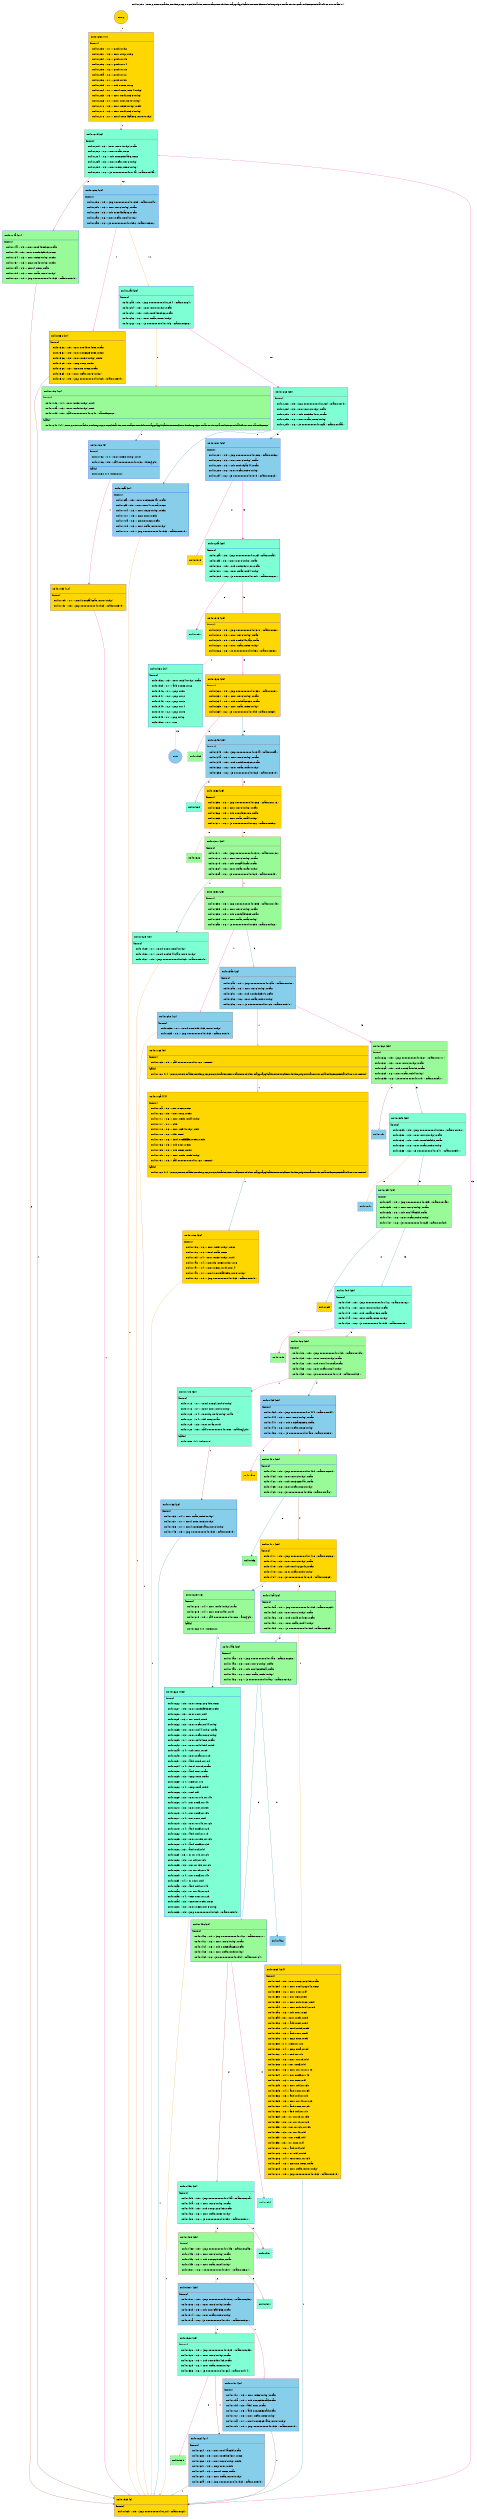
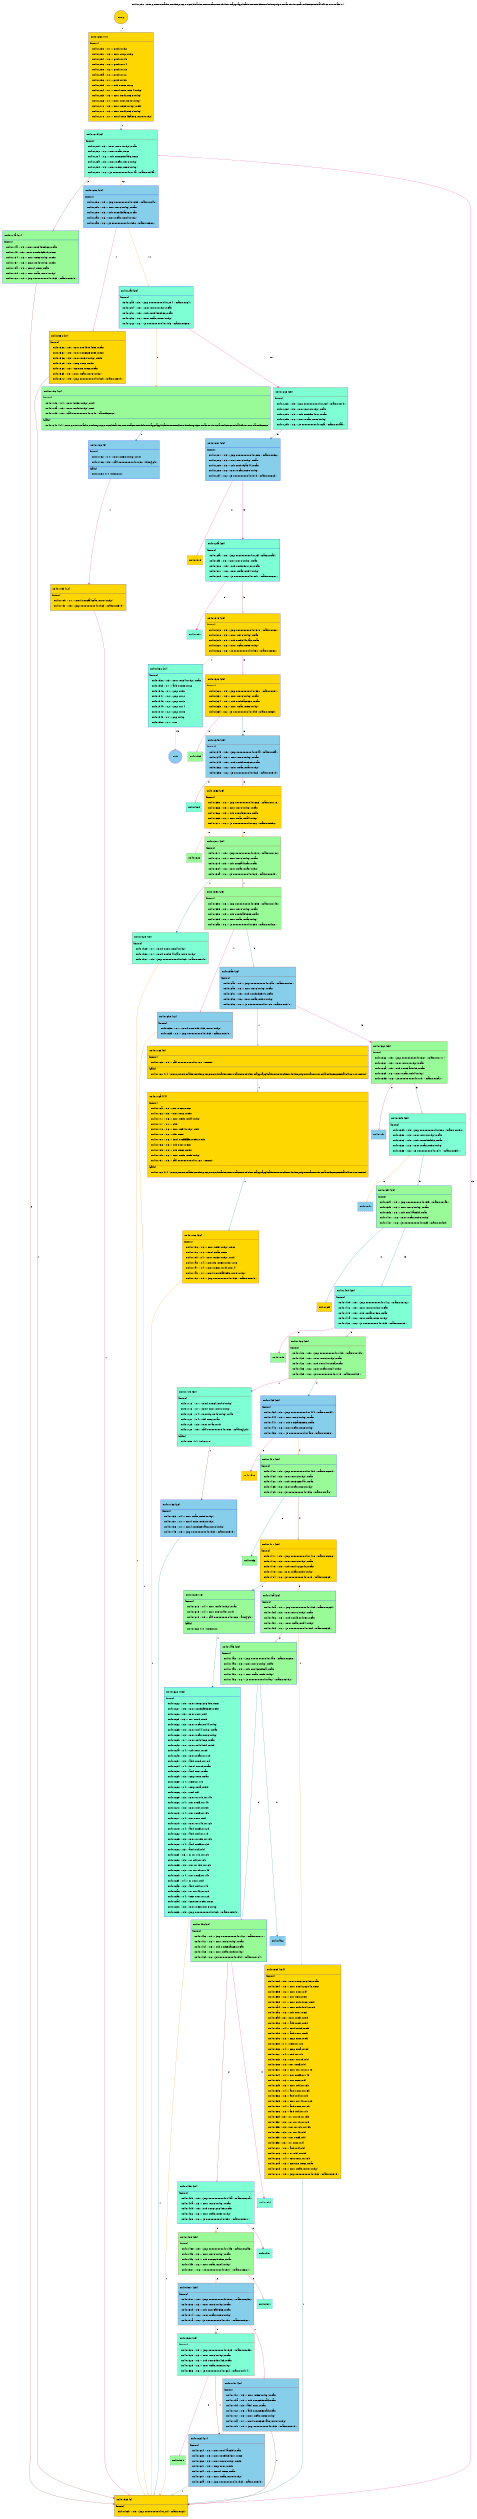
node "0x4016fa [27]": removed
